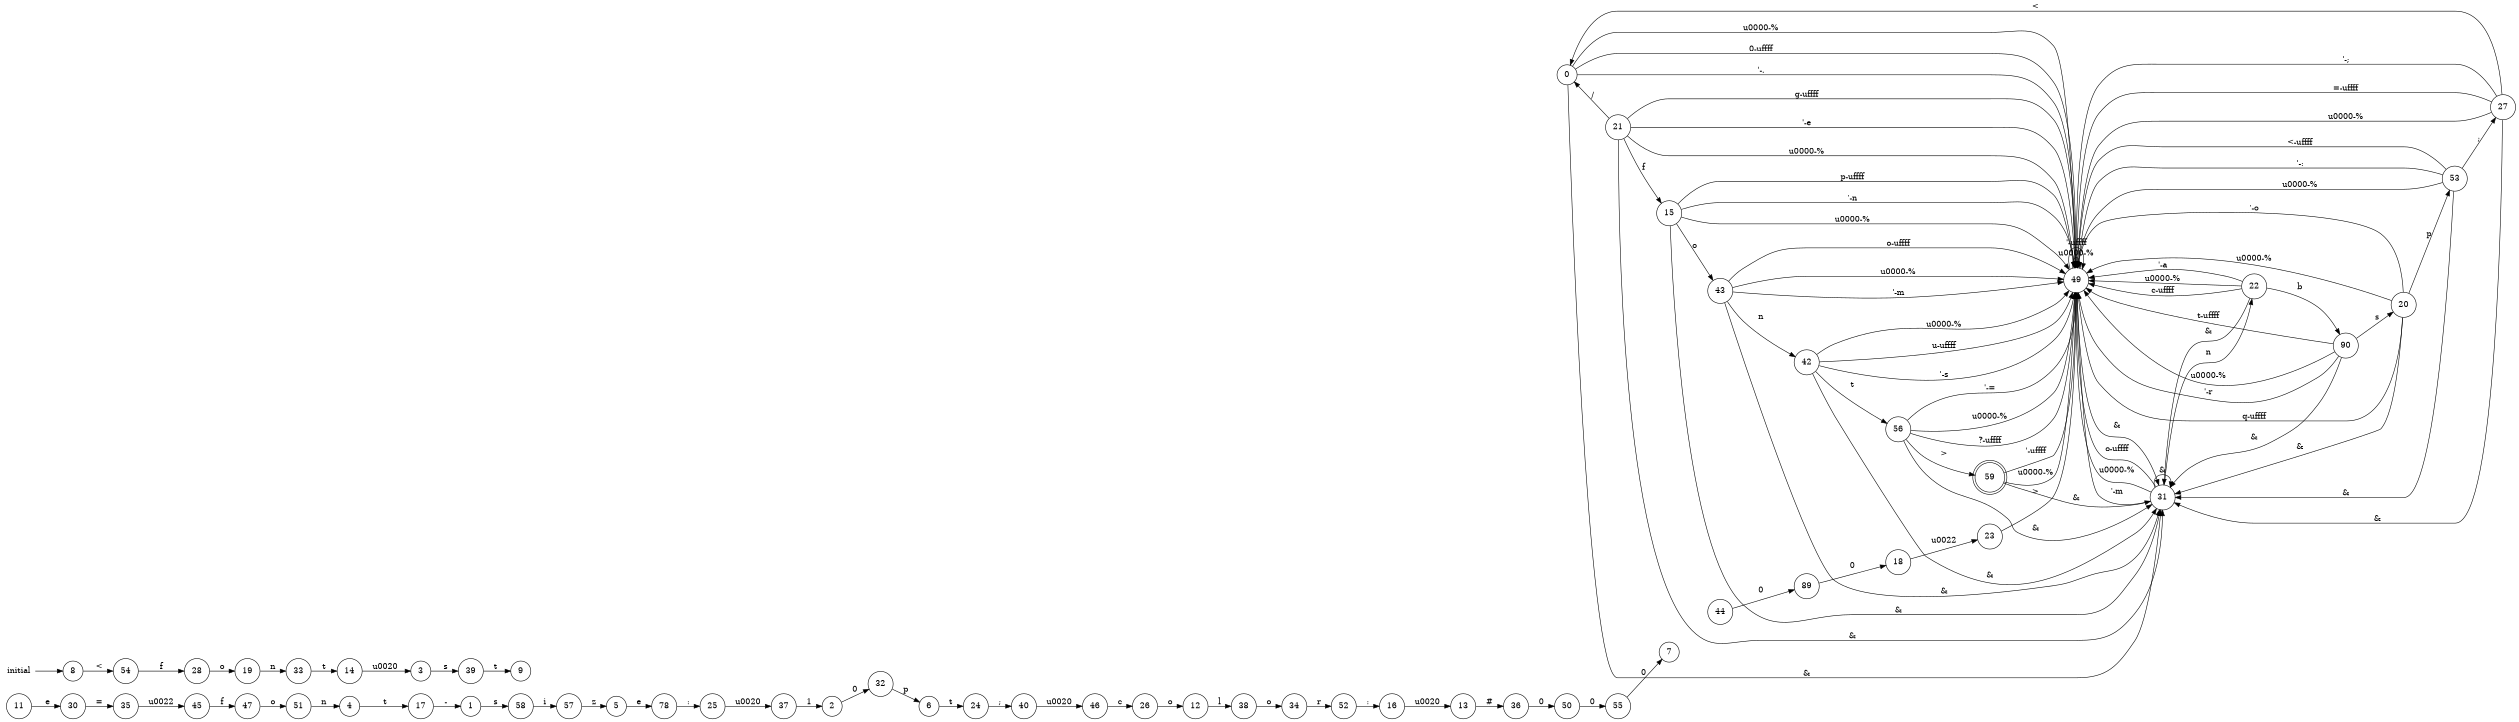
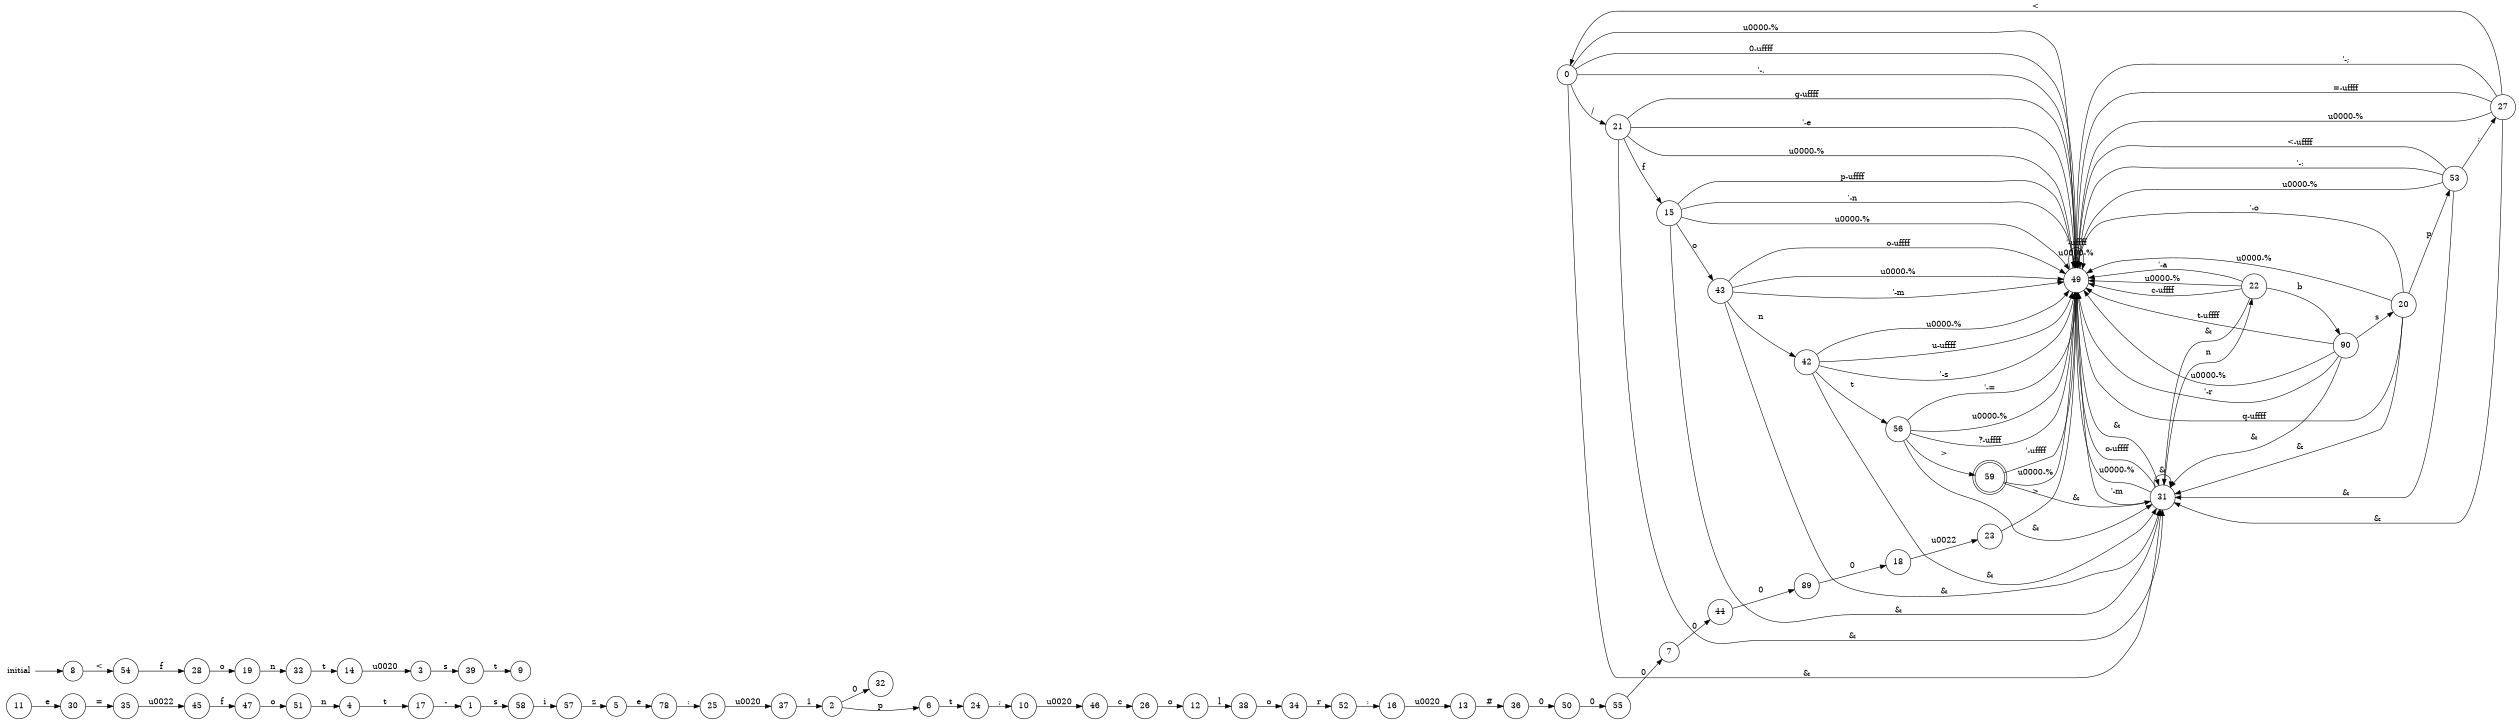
edge "21" -> "0": reversed
edge "7" -> "44": added, label "0"
edge "32" -> "6": now "2" -> "6"
node "40": label "40" -> "10"
